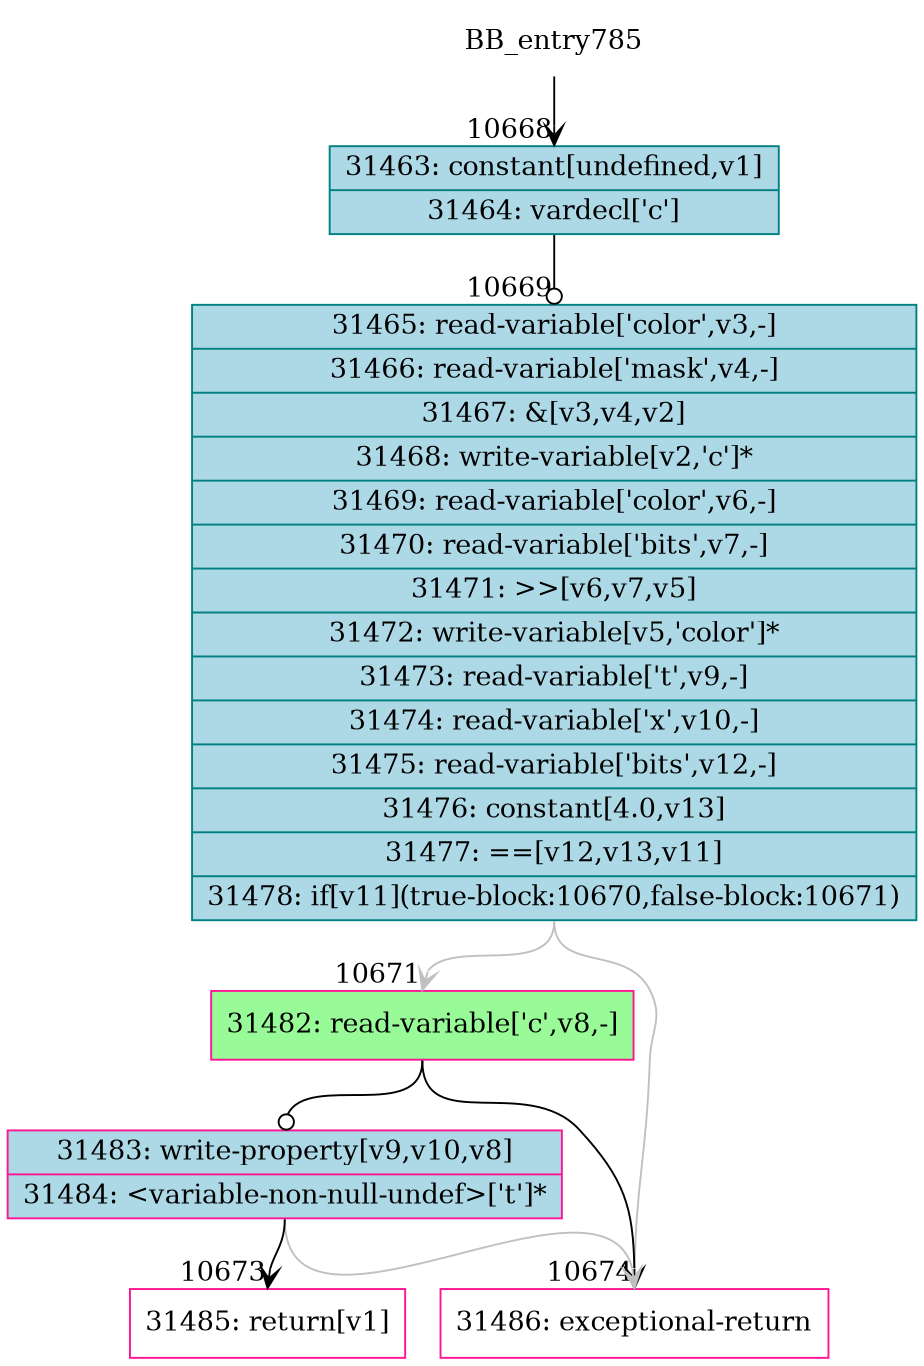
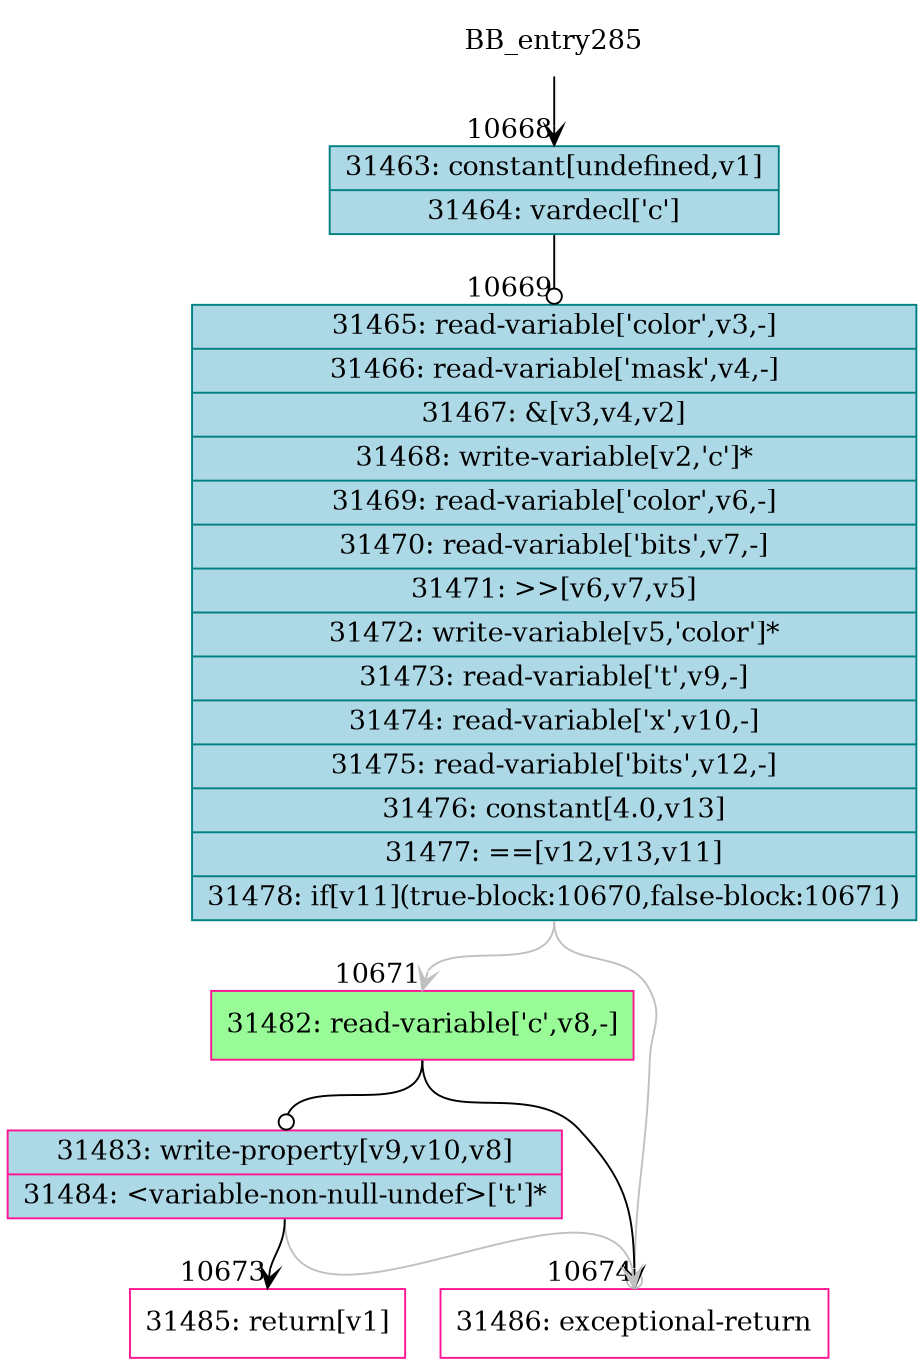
node "BB_entry785": label "BB_entry785" -> "BB_entry285"
edge "31465: read-variable['color',v3,-]" -> "31486: exceptional-return": arrowhead vee -> odot
